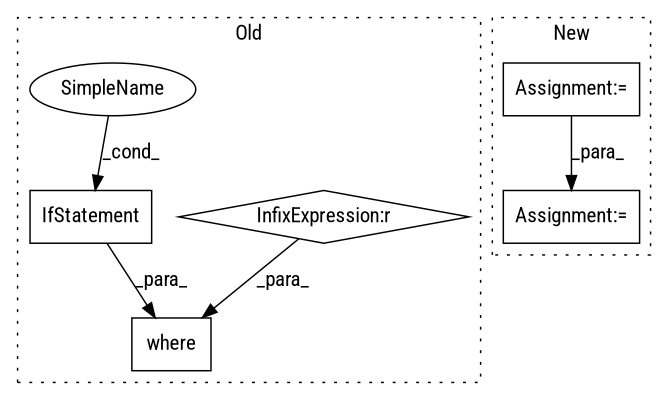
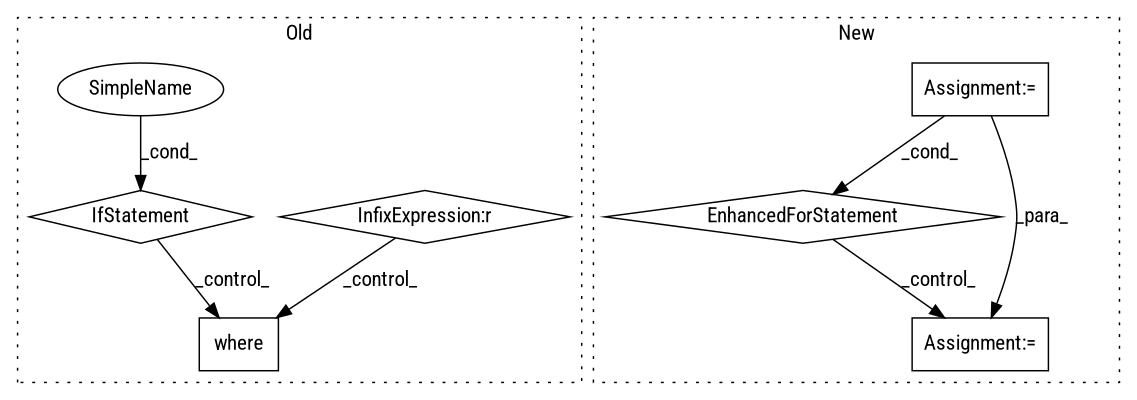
node "IfStatement": shape box -> diamond
node "EnhancedForStatement": added
edge "IfStatement" -> "where": label "_para_" -> "_control_"
edge "InfixExpression:r" -> "where": label "_para_" -> "_control_"
